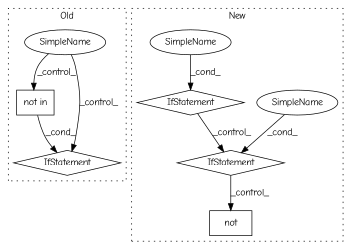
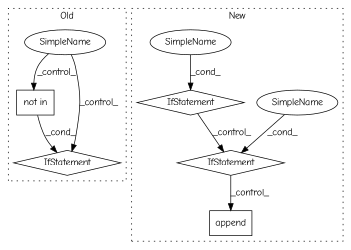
node "not": label "not" -> "append"
